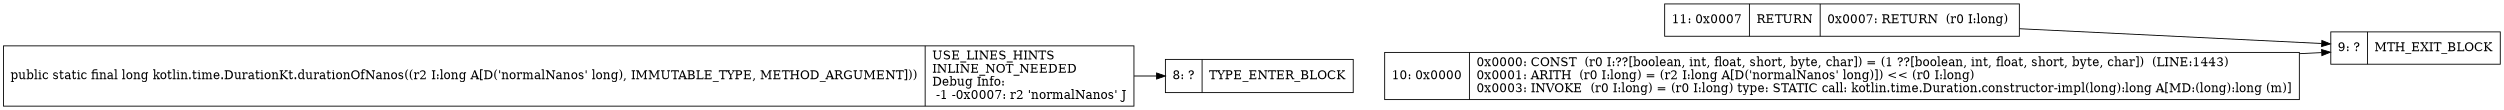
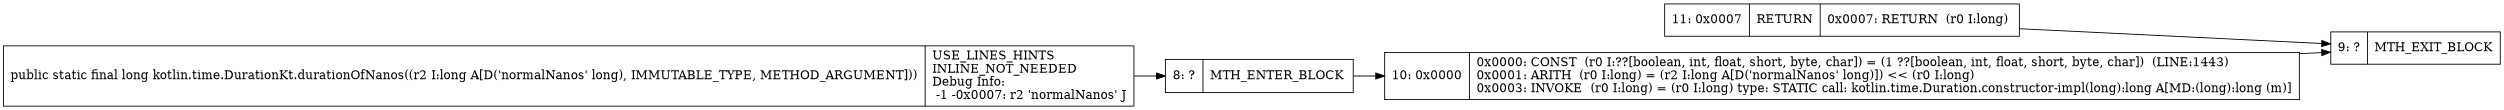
node "8: ?": text "TYPE_ENTER_BLOCK" -> "MTH_ENTER_BLOCK"
edge "8: ?" -> "10: 0x0000": added
